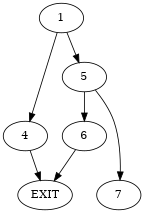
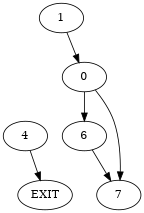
edge "1" -> "4": removed
node "5": label "5" -> "0"
edge "6" -> "EXIT": now "6" -> "7"
